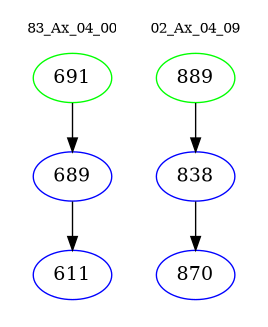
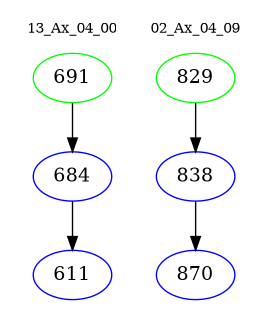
cluster "83_Ax_04_00": label "83_Ax_04_00" -> "13_Ax_04_00"
node "889": label "889" -> "829"
node "689": label "689" -> "684"
